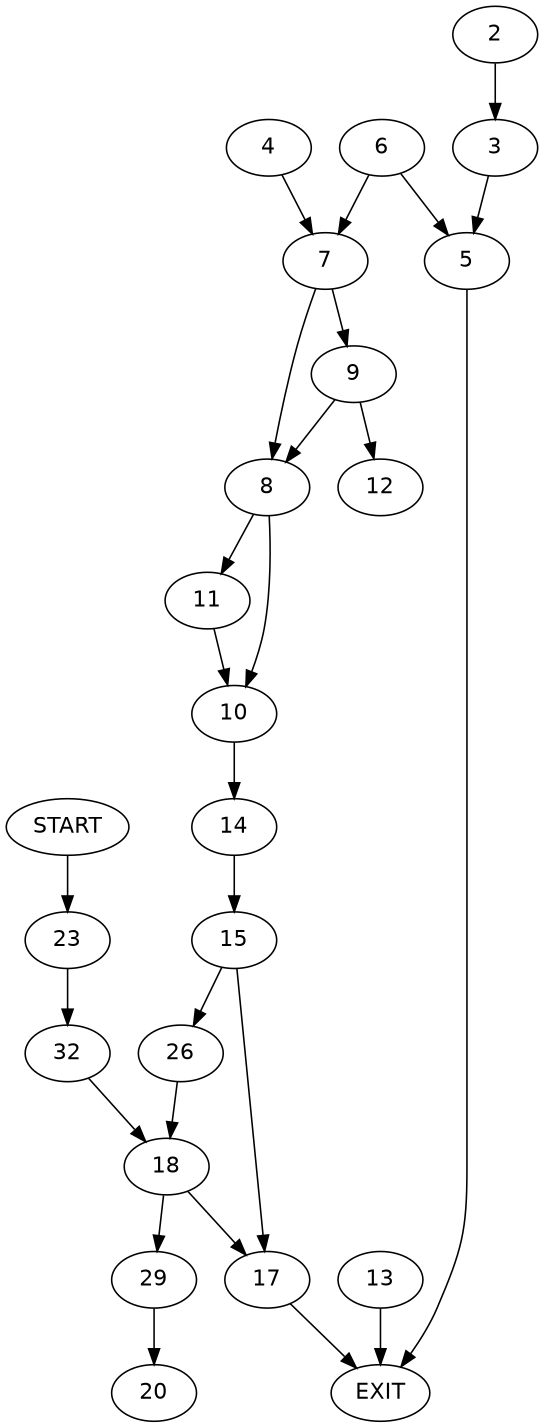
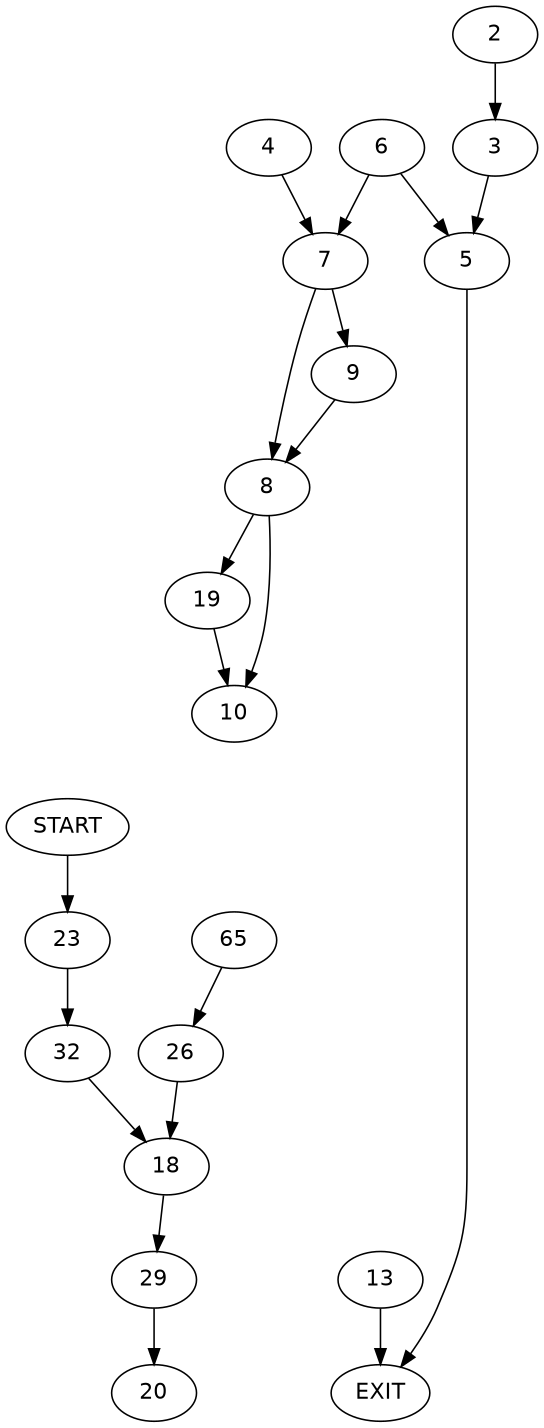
node "12": removed
node "11": label "11" -> "19"
node "14": removed
node "15": label "15" -> "65"
node "17": removed
